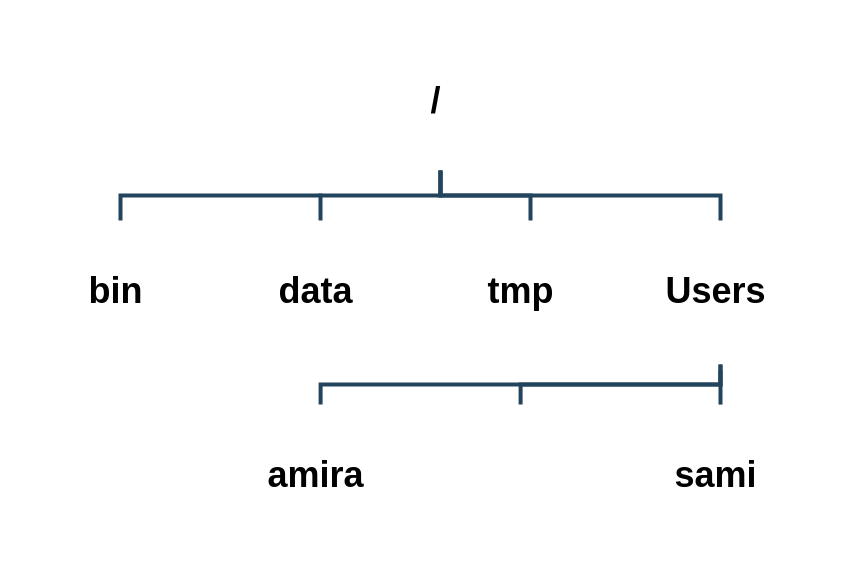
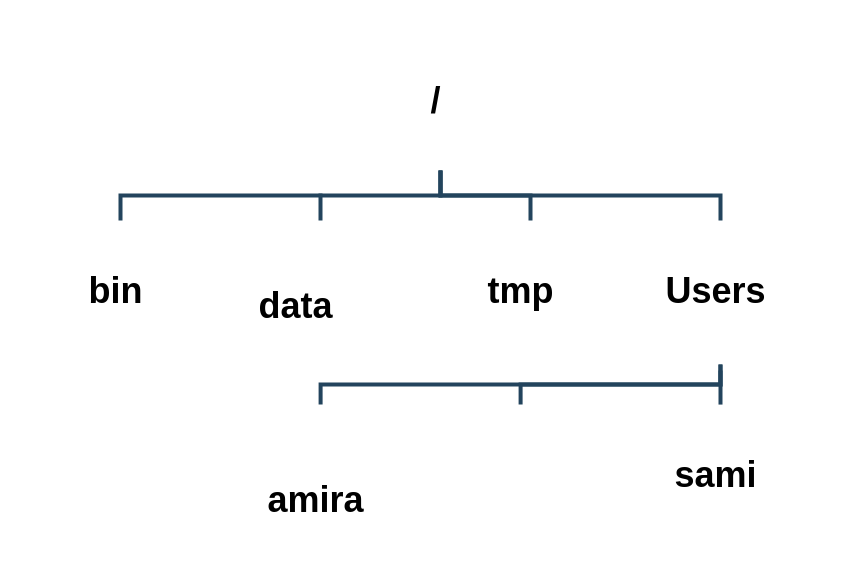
node "data": moved (316, 291) -> (296, 306)
node "amira": moved (316, 475) -> (316, 500)
